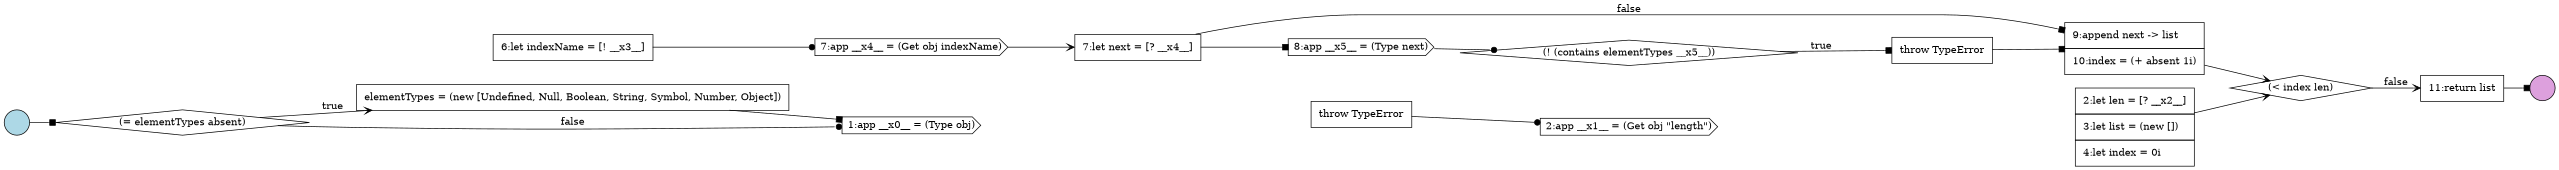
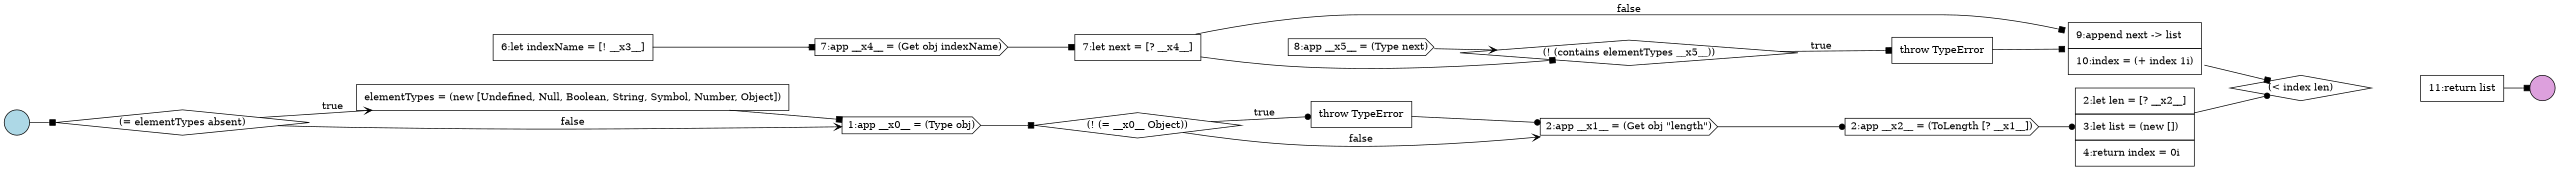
edge "6:let indexName = [! __x3__]" -> "7:app __x4__ = (Get obj indexName)": arrowhead dot -> box
edge "7:app __x4__ = (Get obj indexName)" -> "7:let next = [? __x4__]": arrowhead vee -> box
edge "7:let next = [? __x4__]" -> "8:app __x5__ = (Type next)": now "7:let next = [? __x4__]" -> "(! (contains elementTypes __x5__))"
edge "8:app __x5__ = (Type next)" -> "(! (contains elementTypes __x5__))": arrowhead dot -> vee
node "9:append next -> list": text "10:index = (+ absent 1i)" -> "10:index = (+ index 1i)"
edge "9:append next -> list" -> "(< index len)": arrowhead vee -> box
edge "(< index len)" -> "11:return list": removed, label "false"
edge "2:let len = [? __x2__]" -> "(< index len)": arrowhead vee -> dot
node "(! (= __x0__ Object))": added
node "2:app __x2__ = (ToLength [? __x1__])": added
edge "(= elementTypes absent)" -> "1:app __x0__ = (Type obj)": arrowhead dot -> vee
node "2:let len = [? __x2__]": text "4:let index = 0i" -> "4:return index = 0i"
